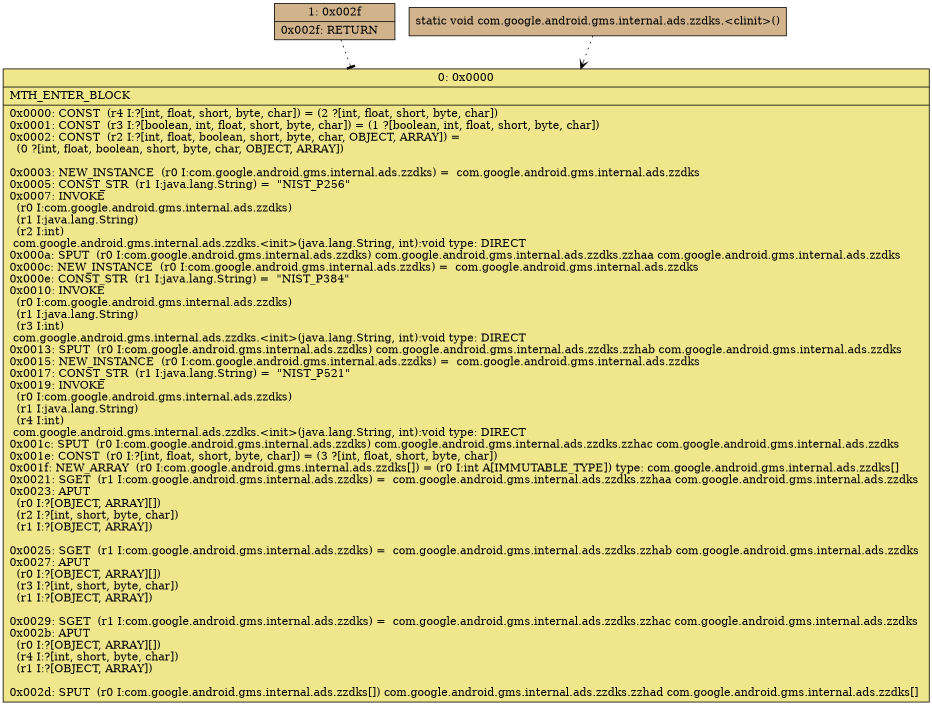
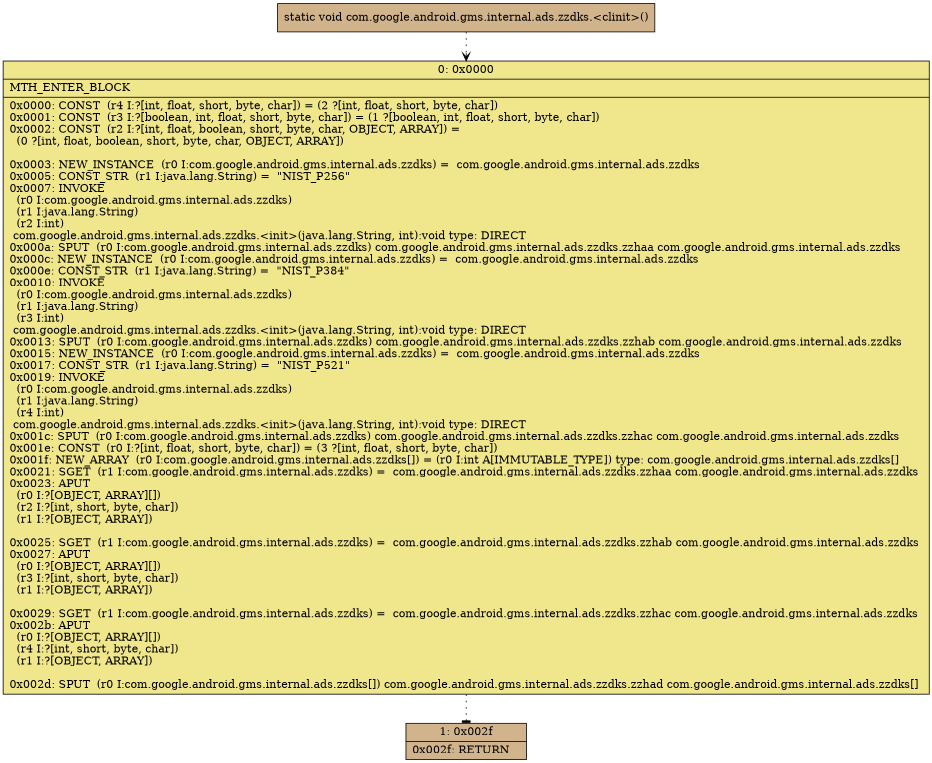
edge "1: 0x002f" -> "0: 0x0000": reversed
